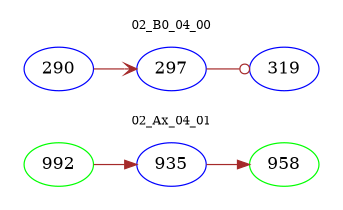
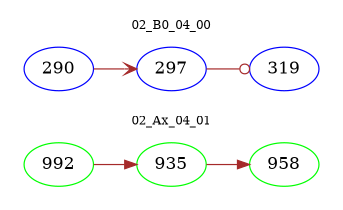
node "935": color blue -> green
